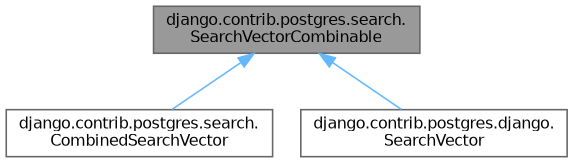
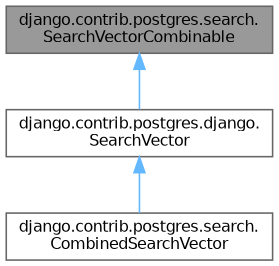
edge "django.contrib.postgres.search. CombinedSearchVector" -> "django.contrib.postgres.search. SearchVectorCombinable": now "django.contrib.postgres.search. CombinedSearchVector" -> "django.contrib.postgres.django. SearchVector"
